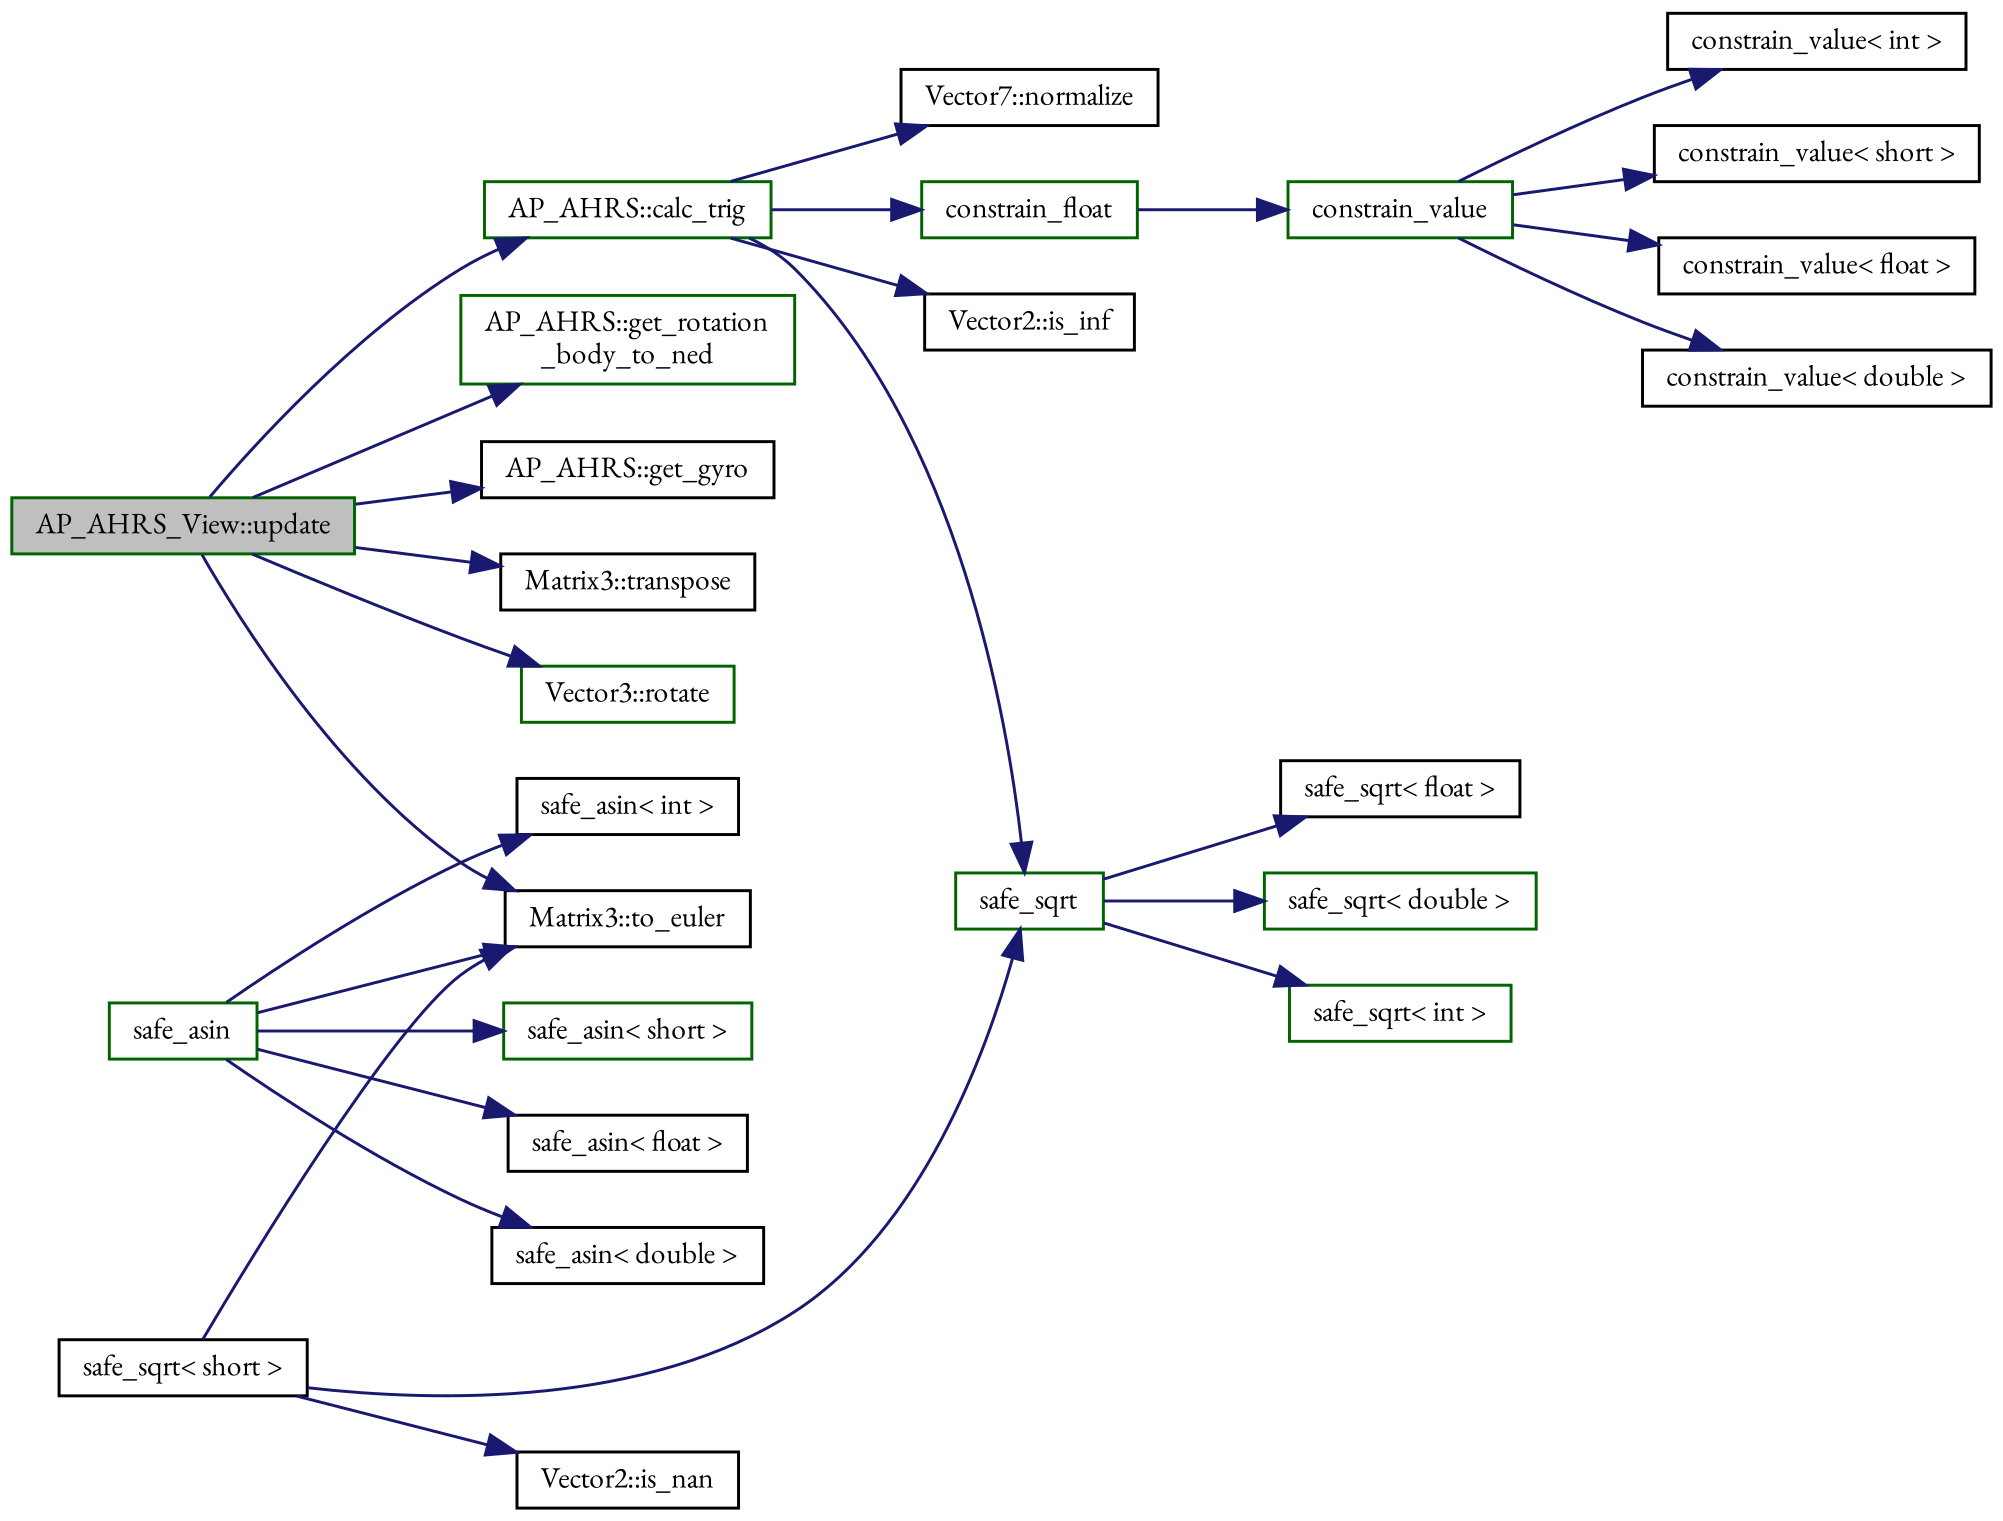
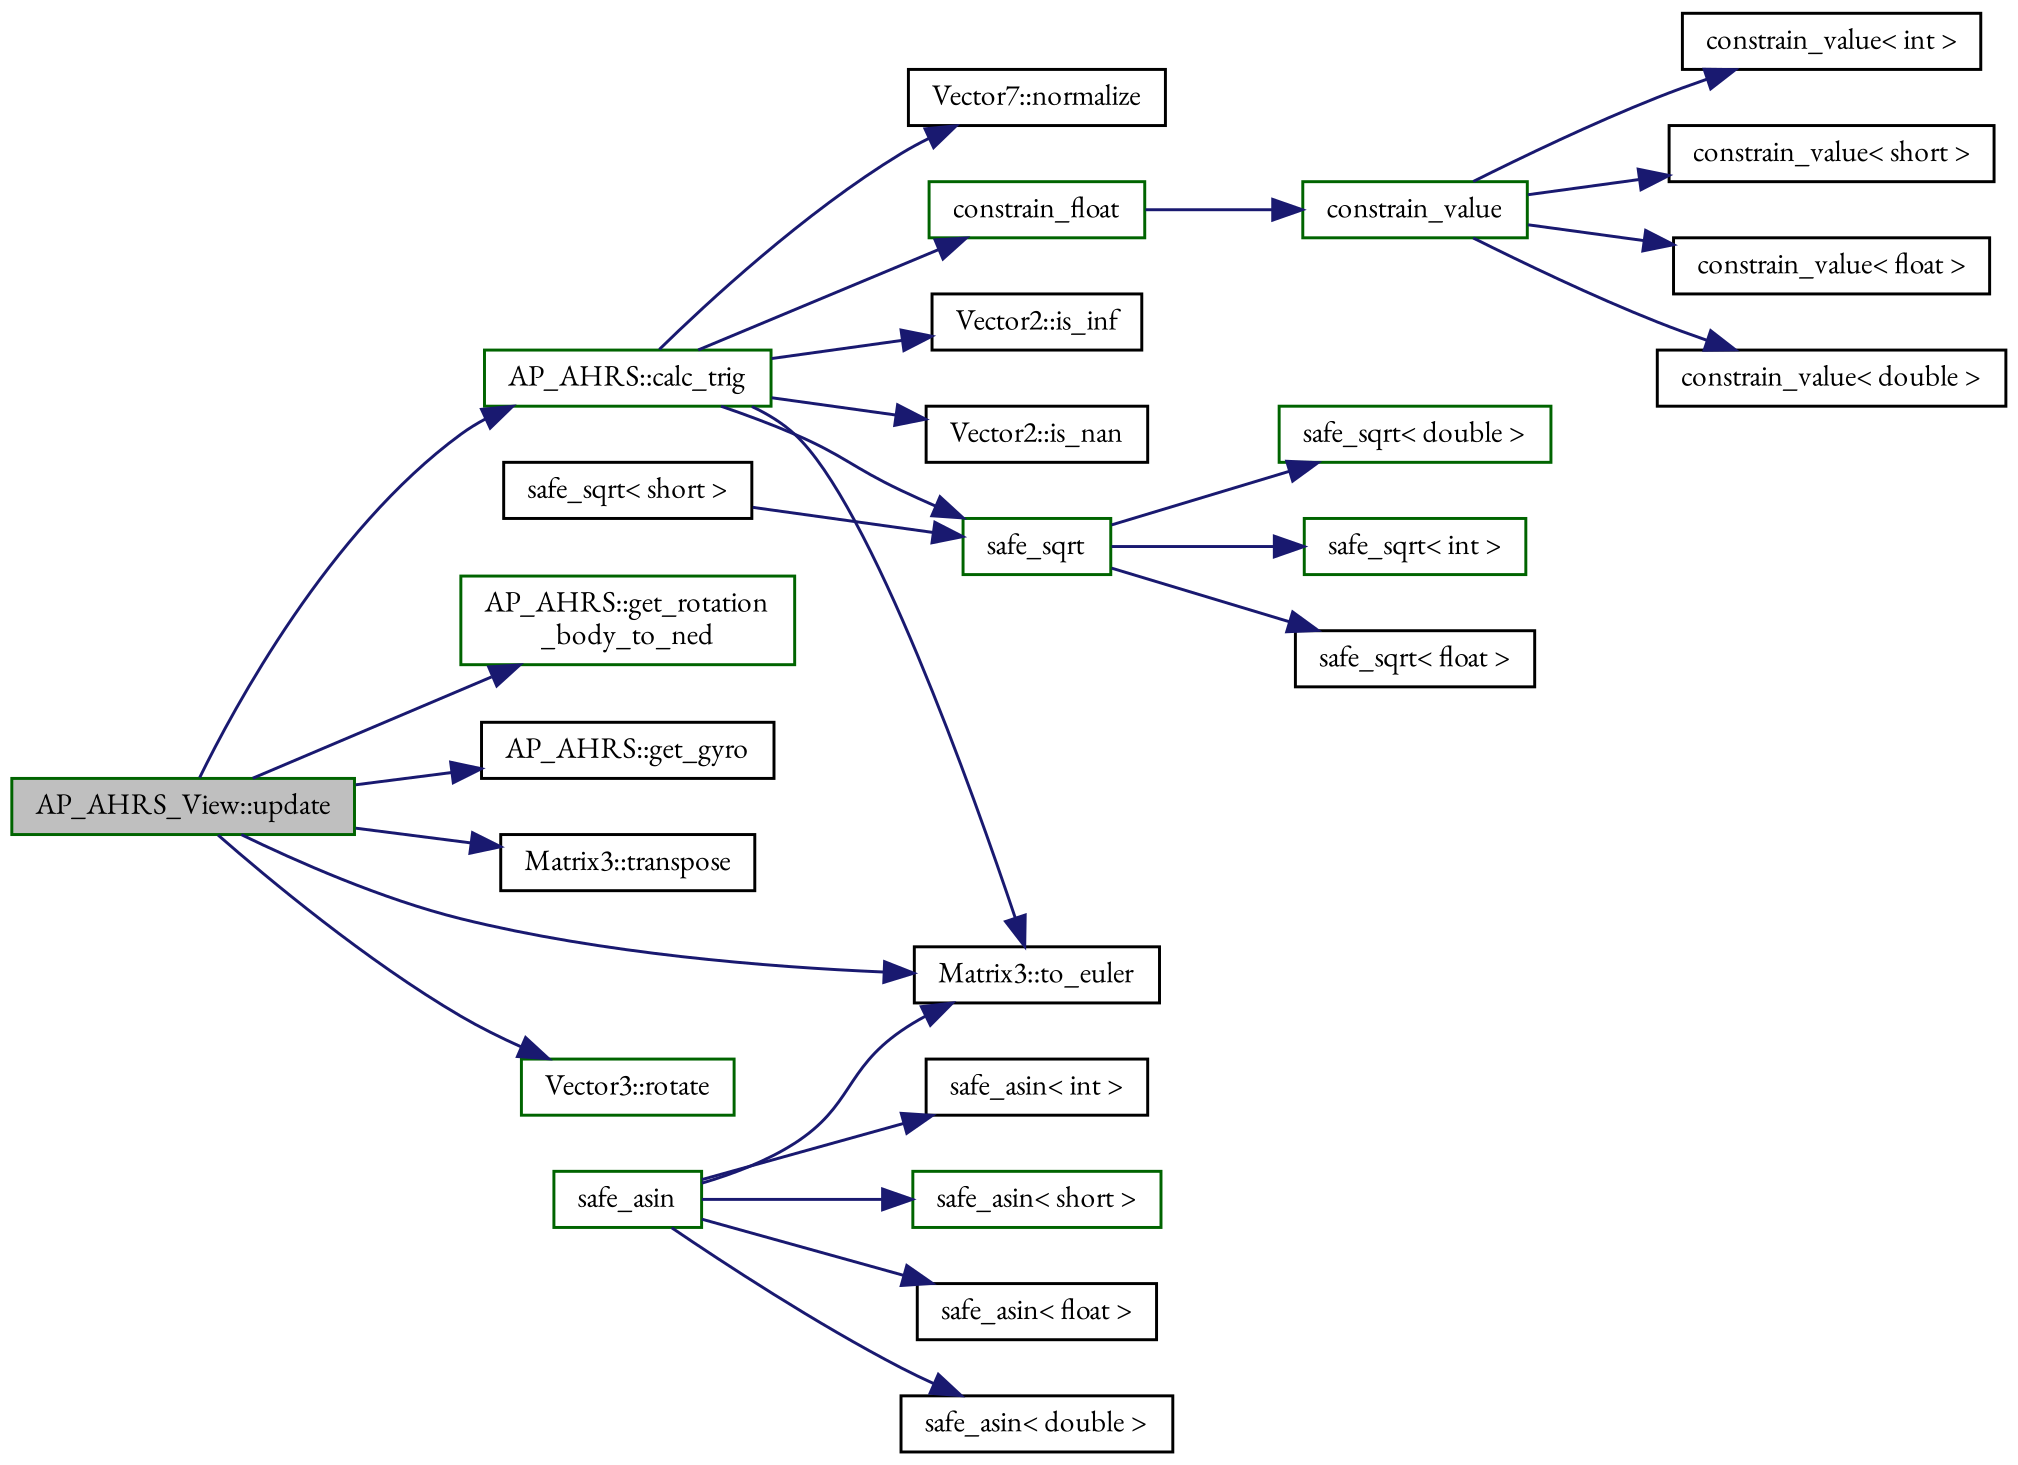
edge "safe_sqrt< short >" -> "Matrix3::to_euler": now "AP_AHRS::calc_trig" -> "Matrix3::to_euler"
edge "safe_sqrt< short >" -> "Vector2::is_nan": now "AP_AHRS::calc_trig" -> "Vector2::is_nan"
